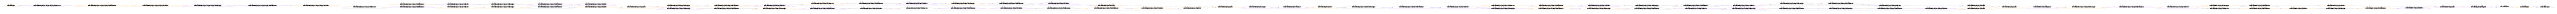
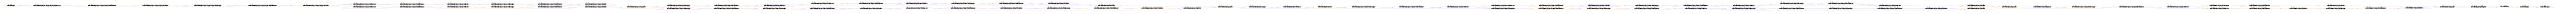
node "root_a_0/backbone_b_5/body_c_11/body_c_21/block_f/conv1x1_0": added
